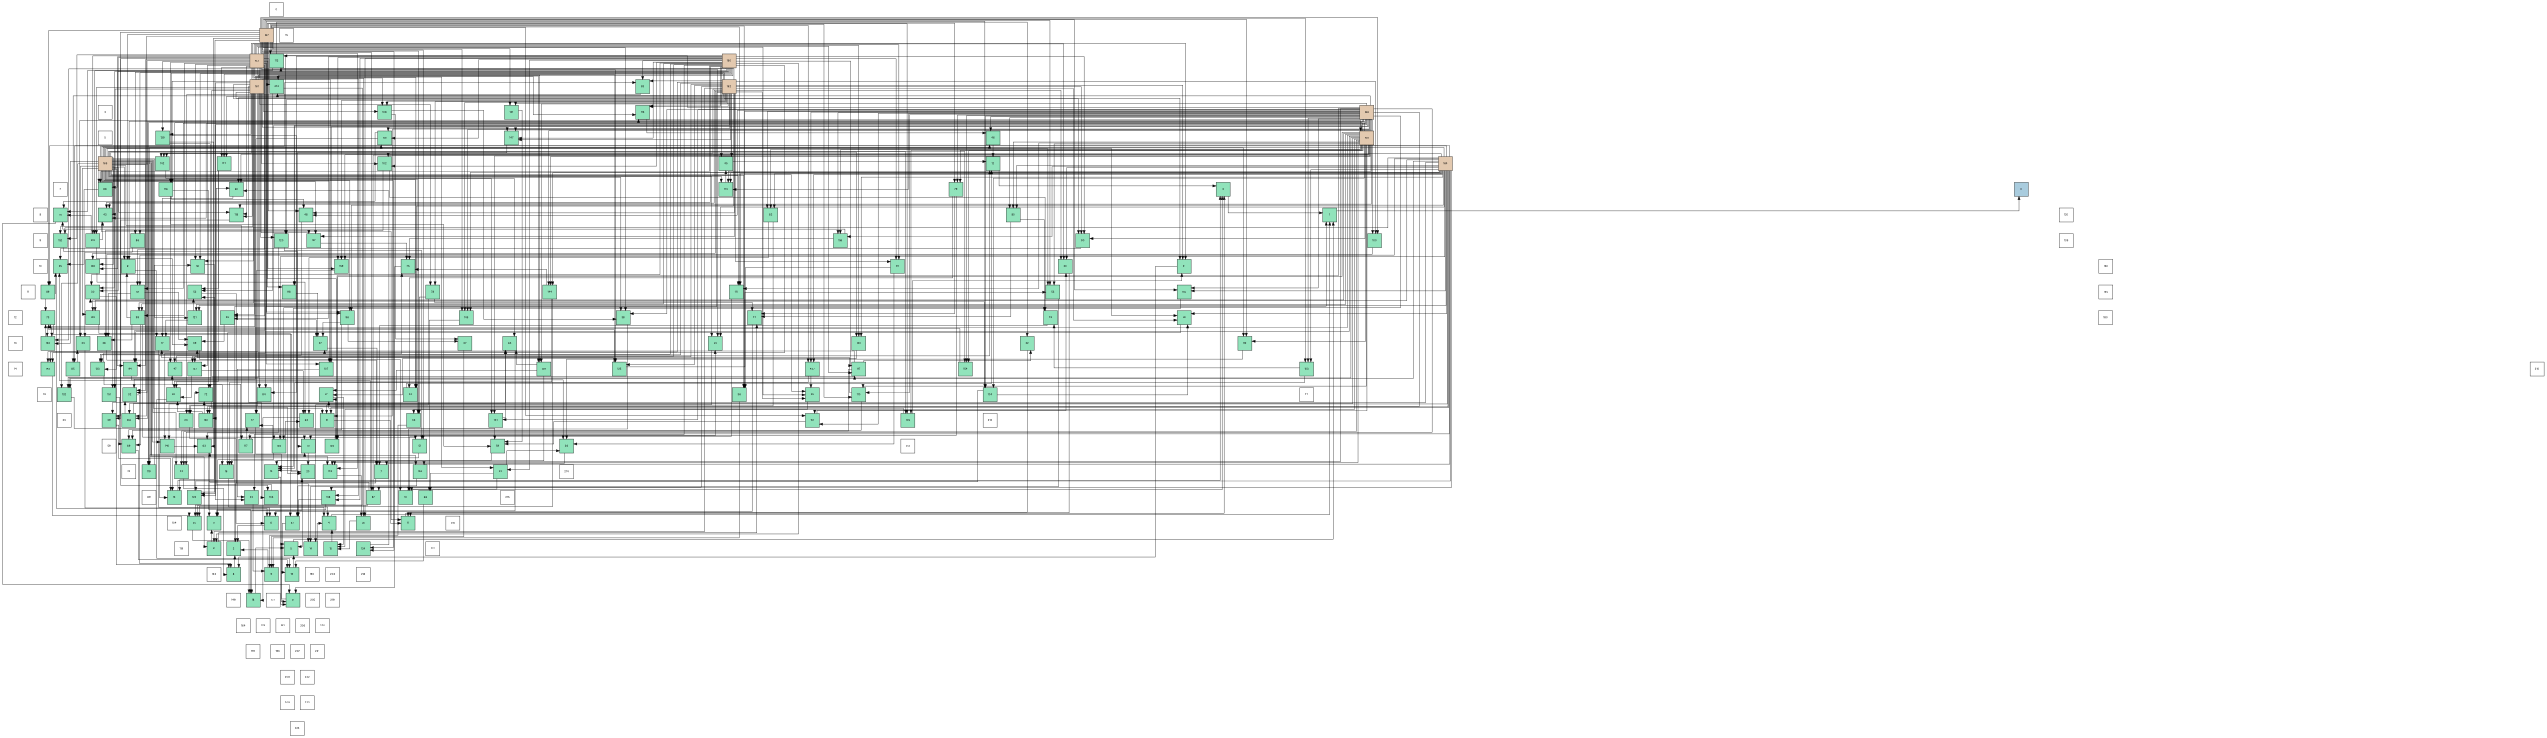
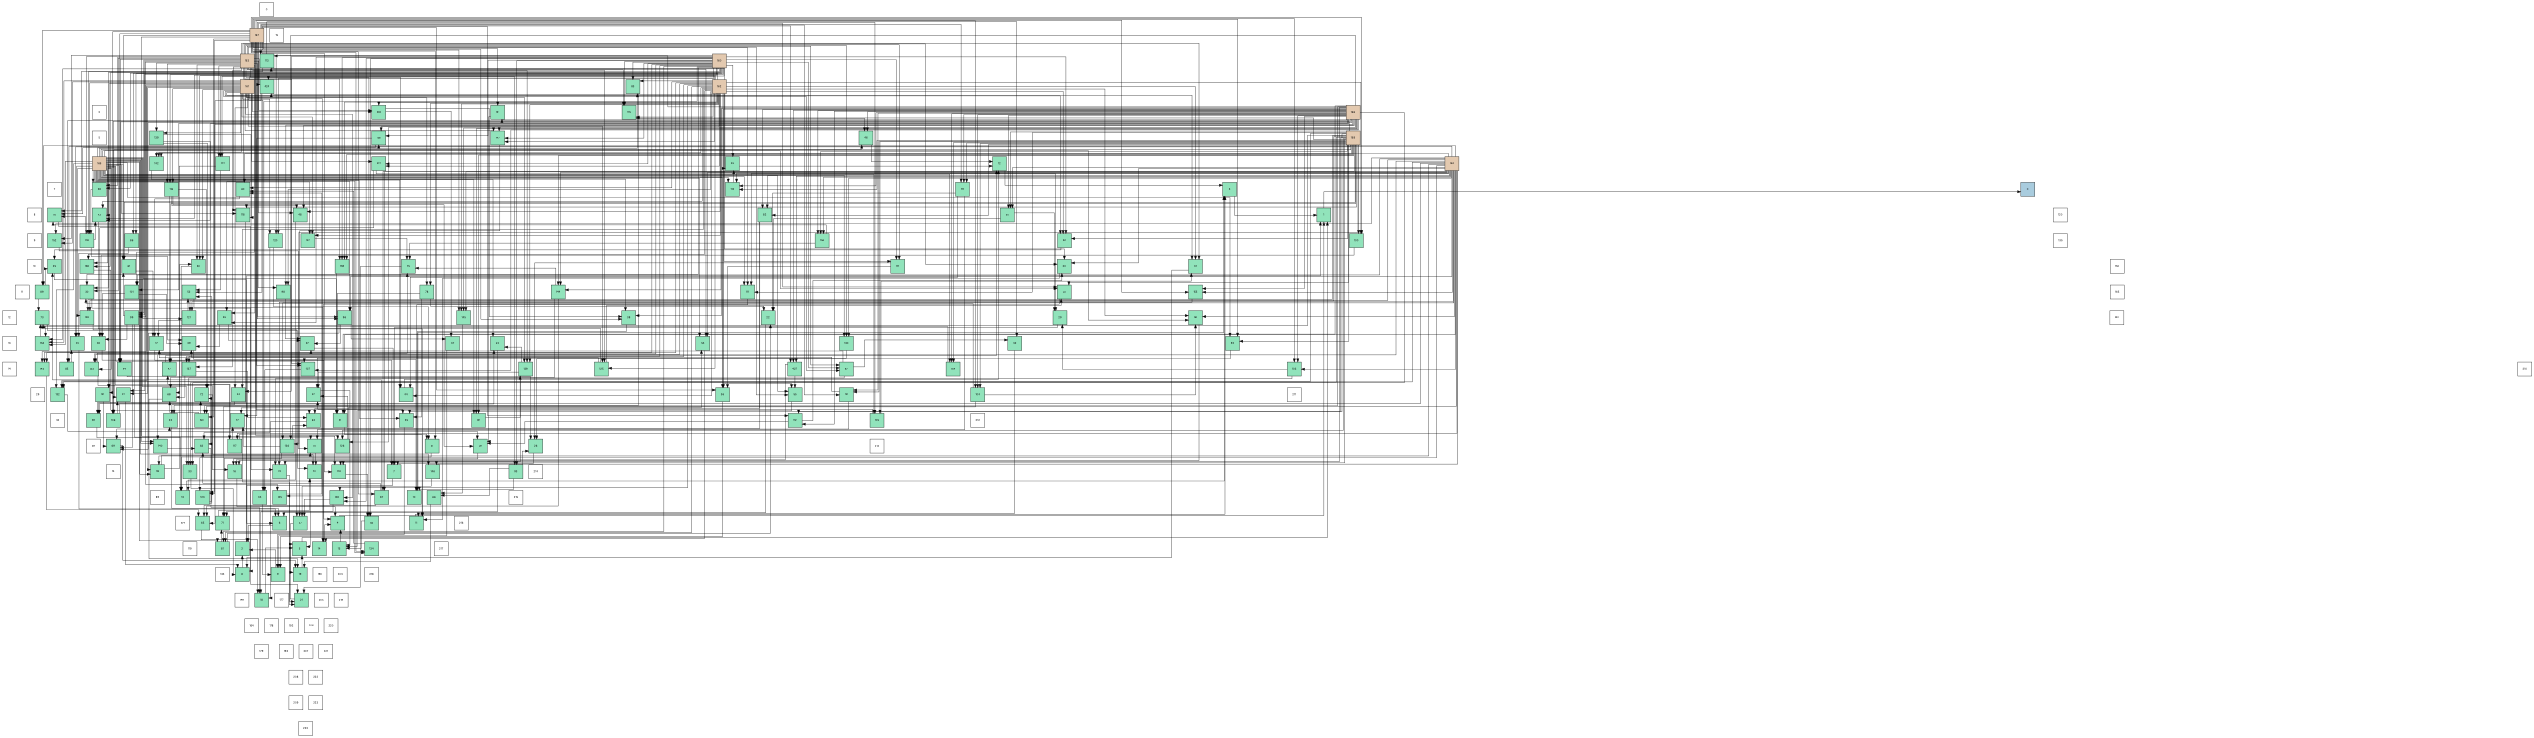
edge "24" -> "168": reversed
edge "88" -> "25": now "88" -> "109"
edge "141" -> "64": now "141" -> "129"
